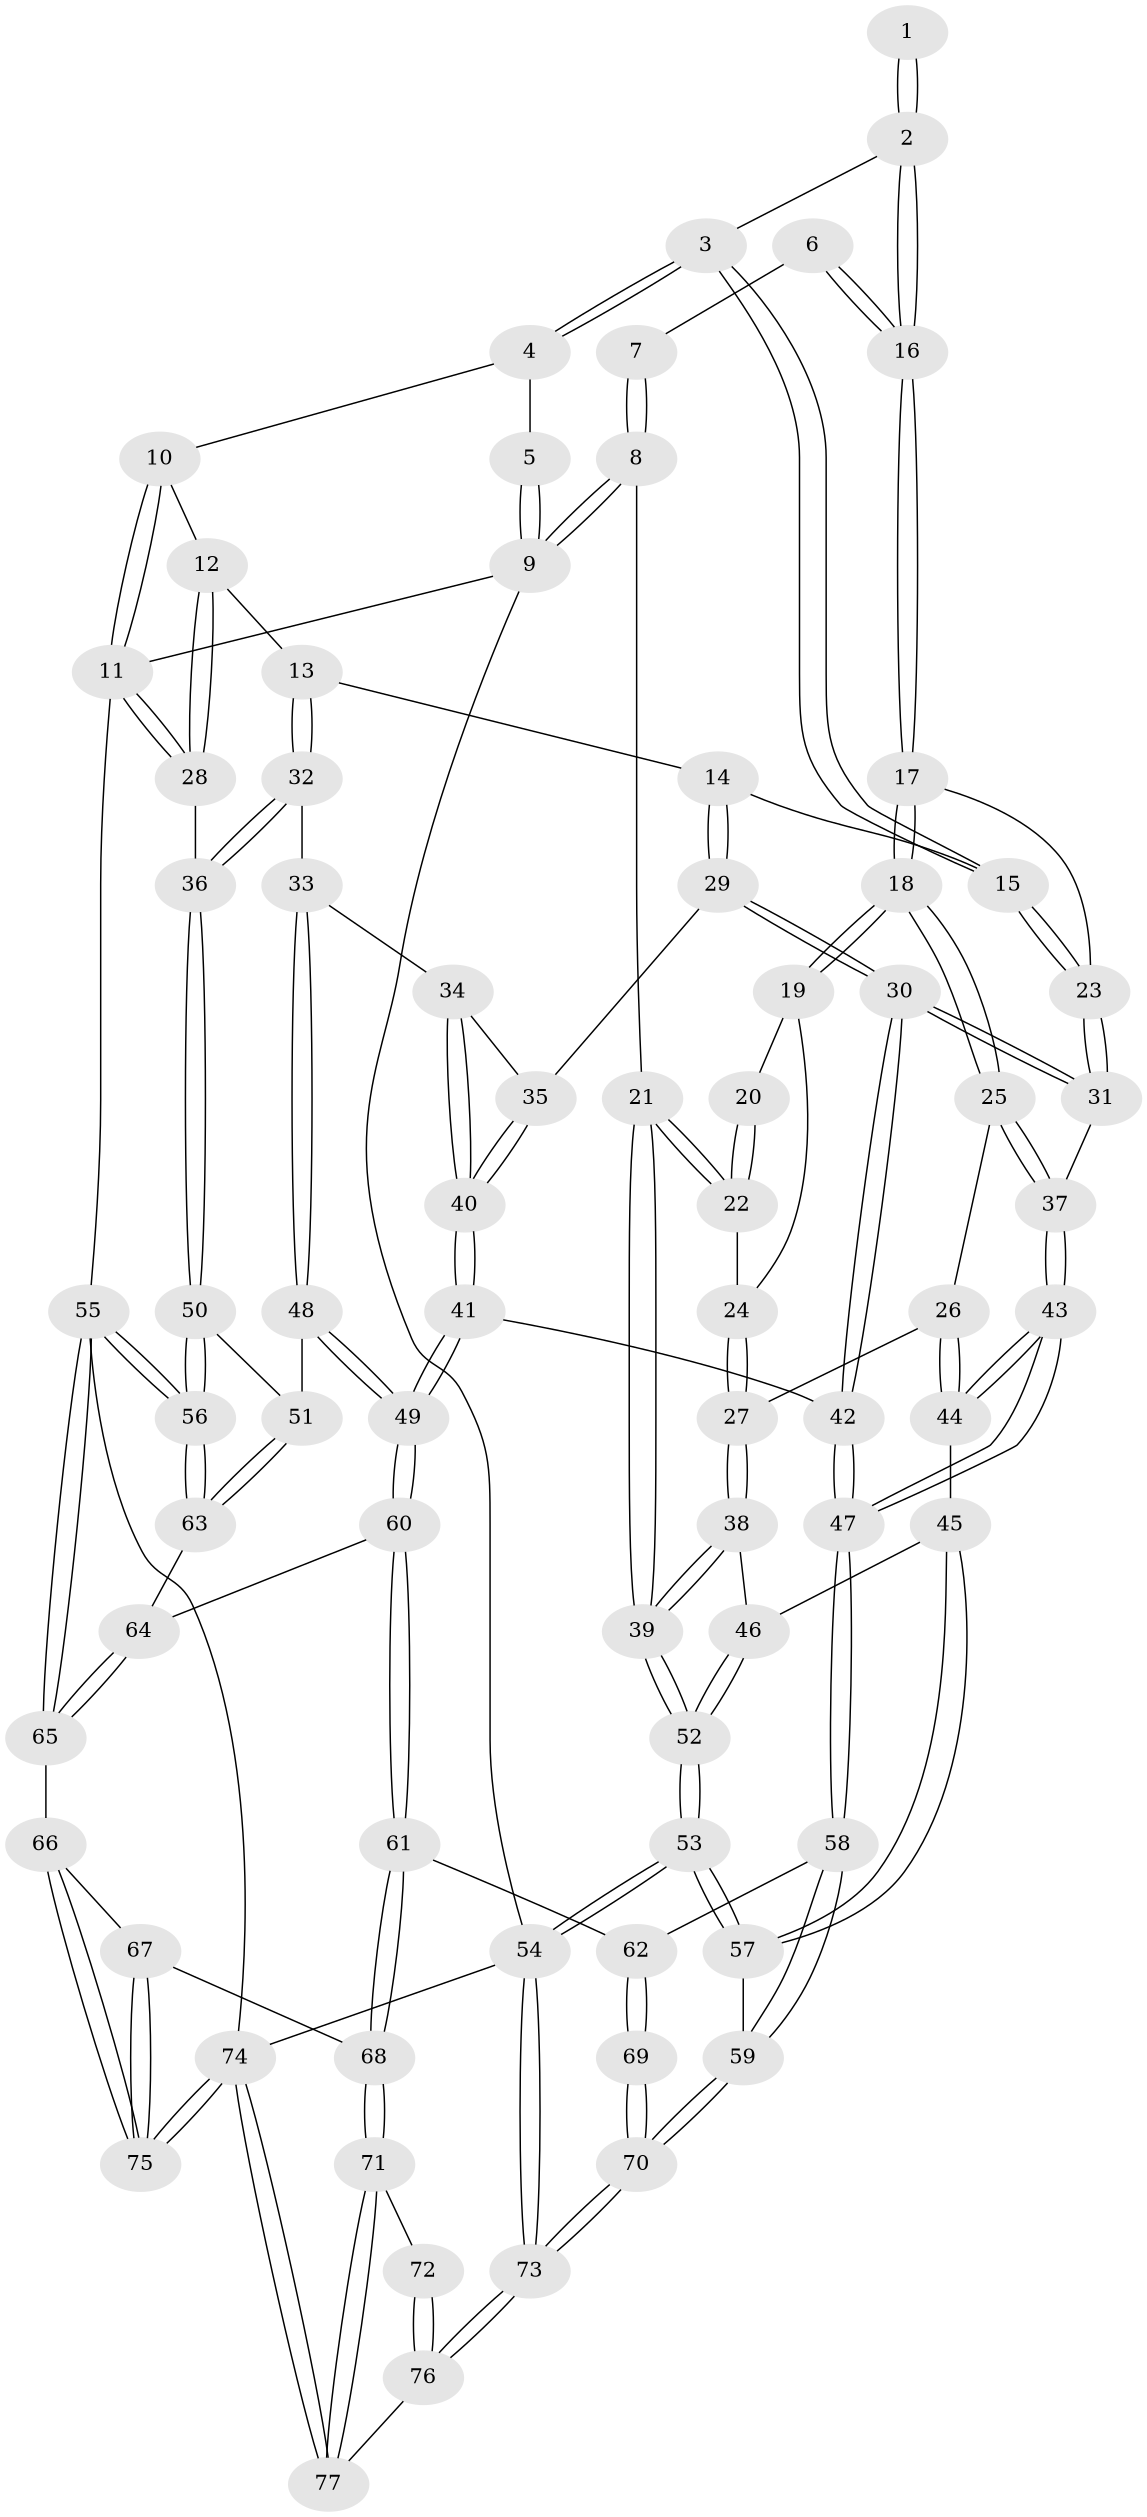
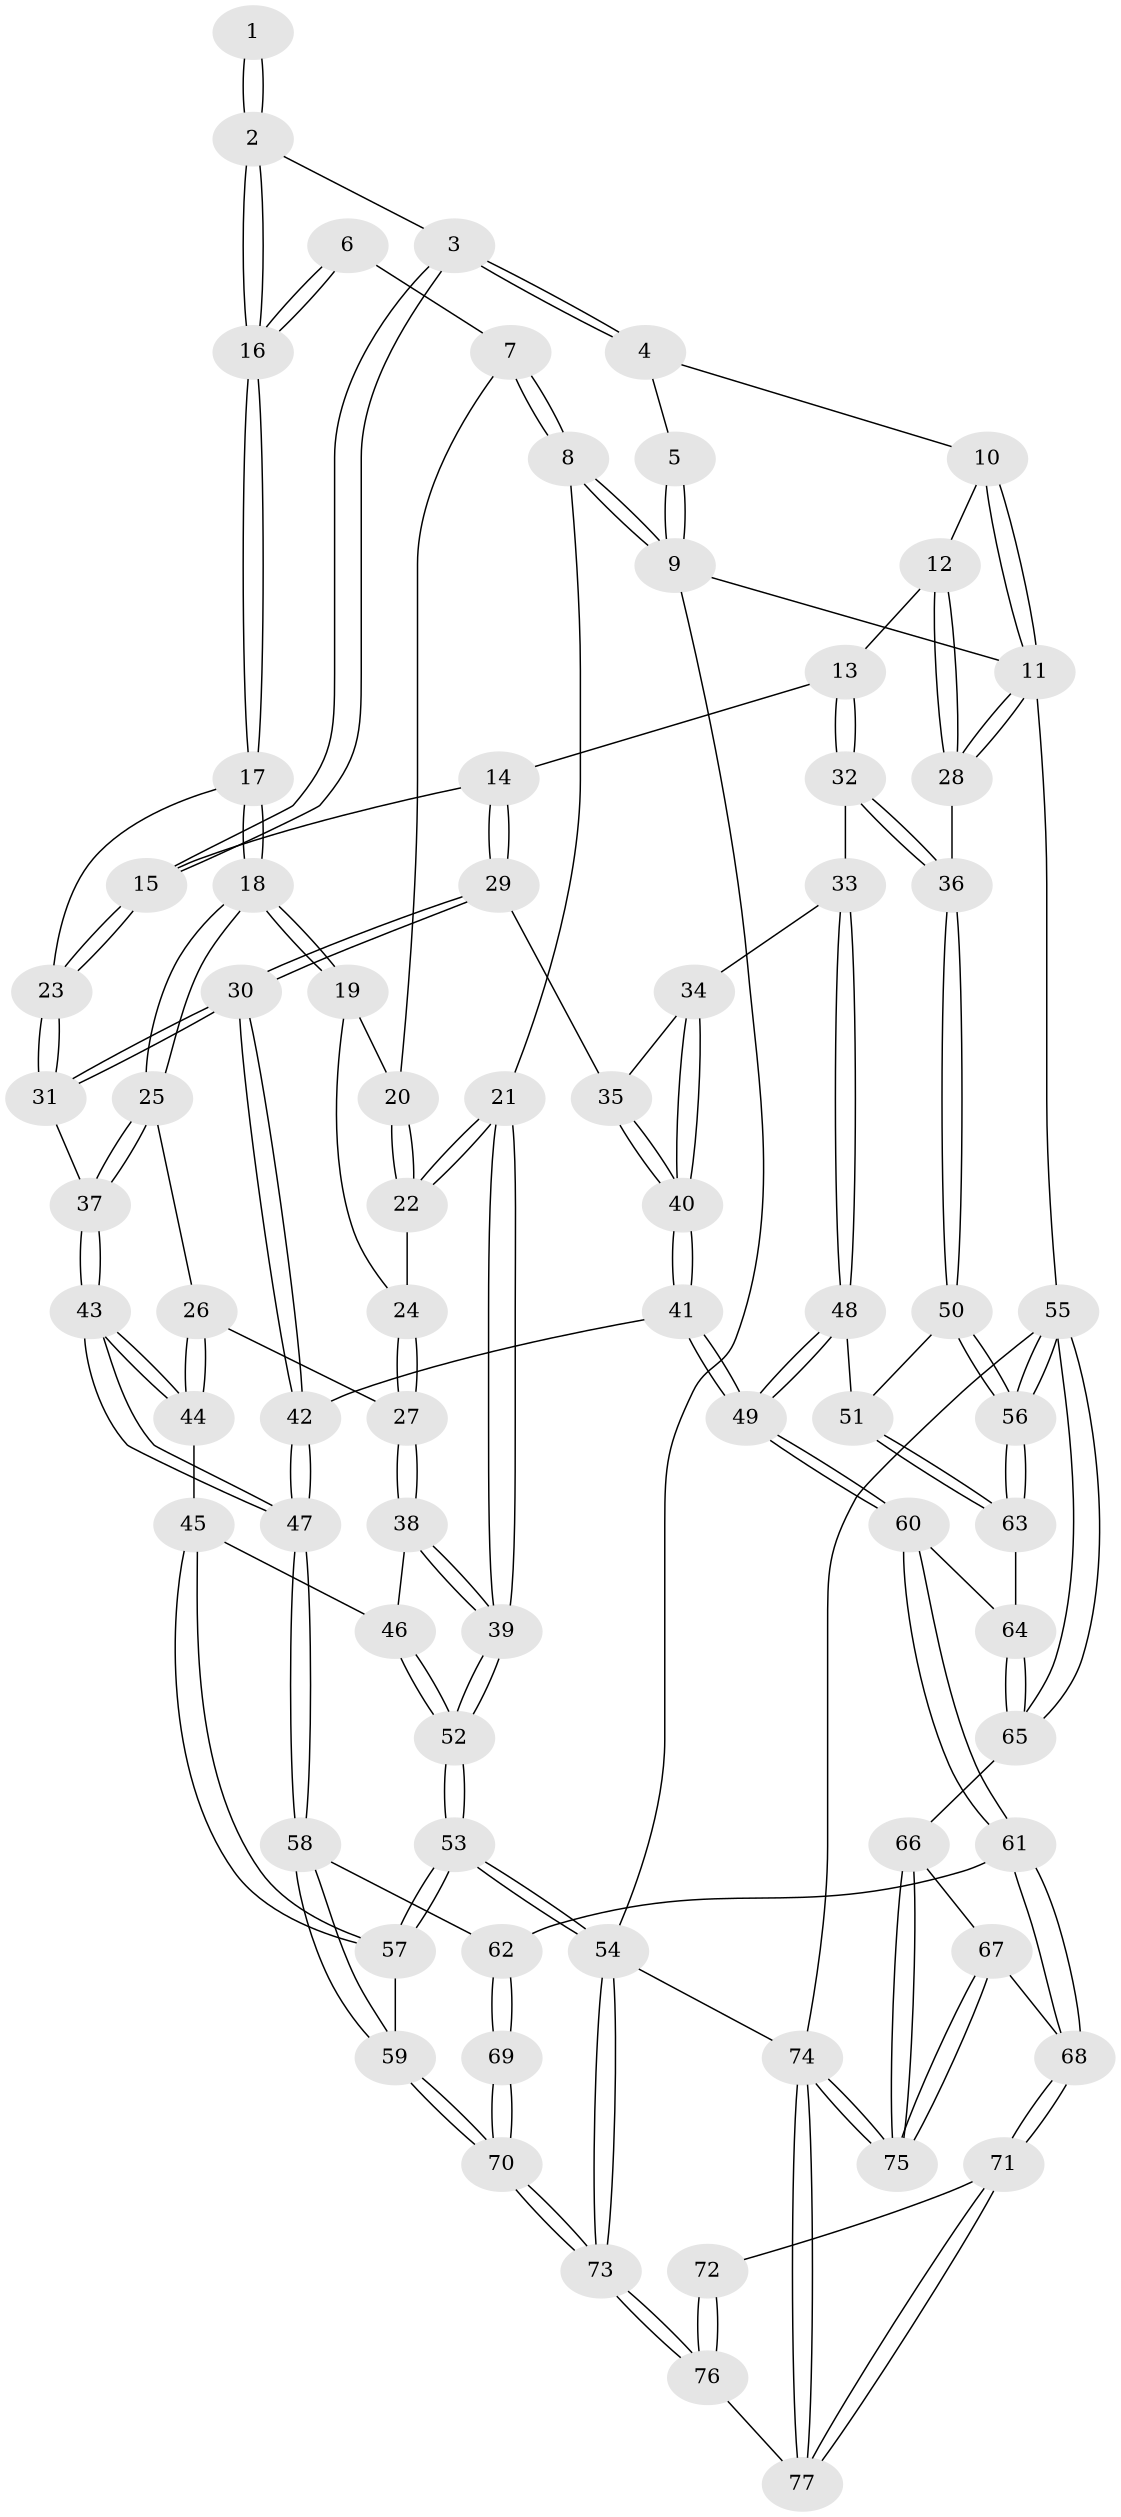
edge "7" -- "20": added
